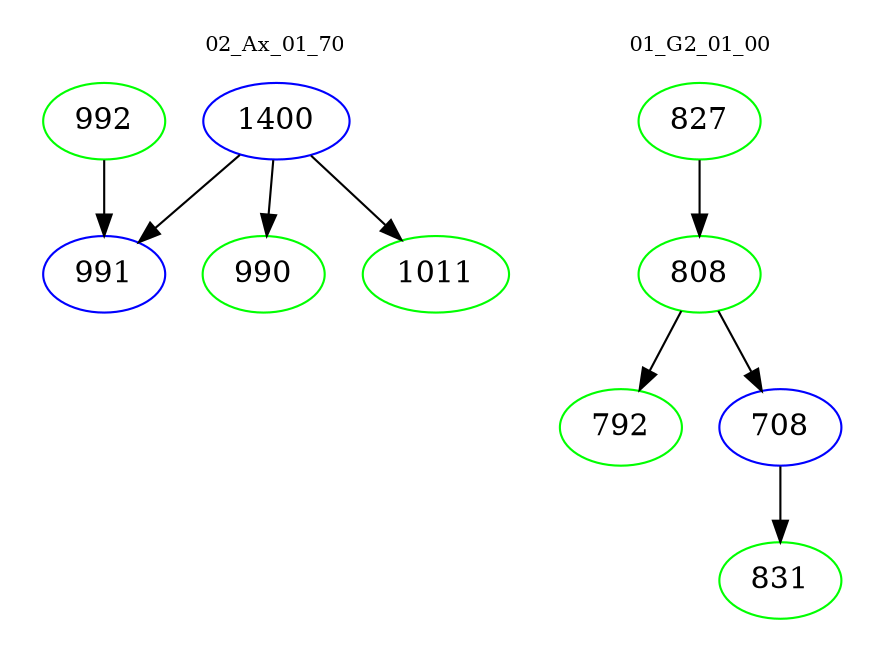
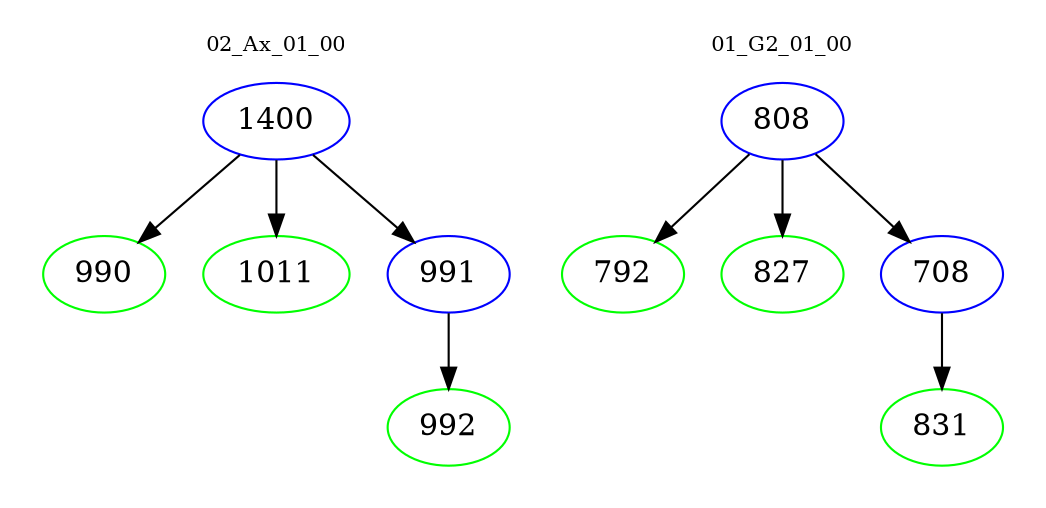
cluster "02_Ax_01_70": label "02_Ax_01_70" -> "02_Ax_01_00"
edge "992" -> "991": reversed
edge "827" -> "808": reversed
node "808": color green -> blue
